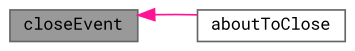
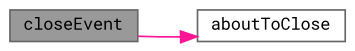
edge "aboutToClose" -> "closeEvent": reversed
